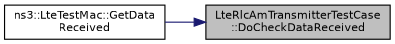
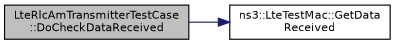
edge "ns3::LteTestMac::GetData Received" -> "LteRlcAmTransmitterTestCase ::DoCheckDataReceived": reversed
